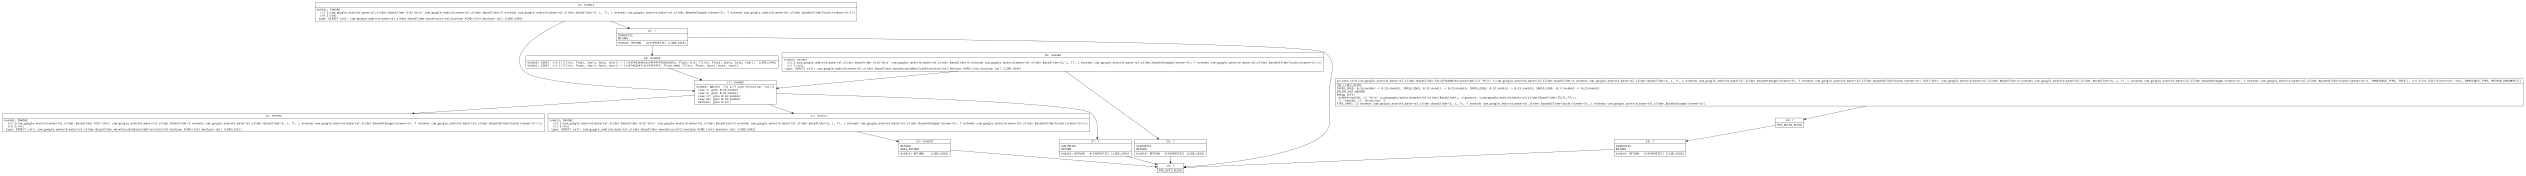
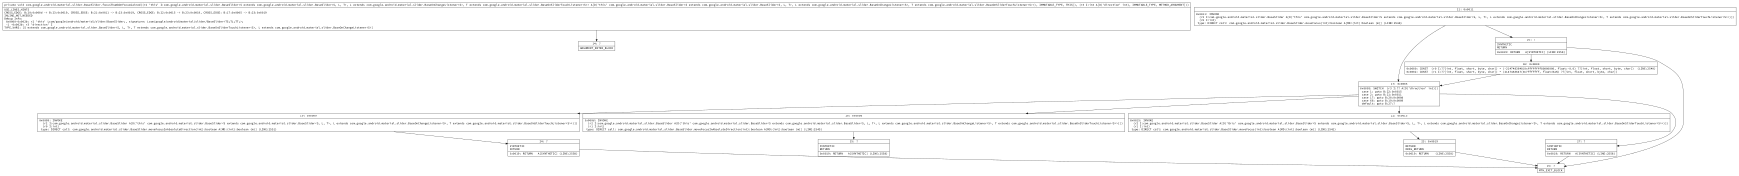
edge "20: 0x000d" -> "17: 0x0005": reversed
node "14: ?": text "MTH_ENTER_BLOCK" -> "ARGUMENT_ENTER_BLOCK"
edge "14: ?" -> "24: ?": now "19: 0x0009" -> "24: ?"
edge "25: ?" -> "15: ?": removed
